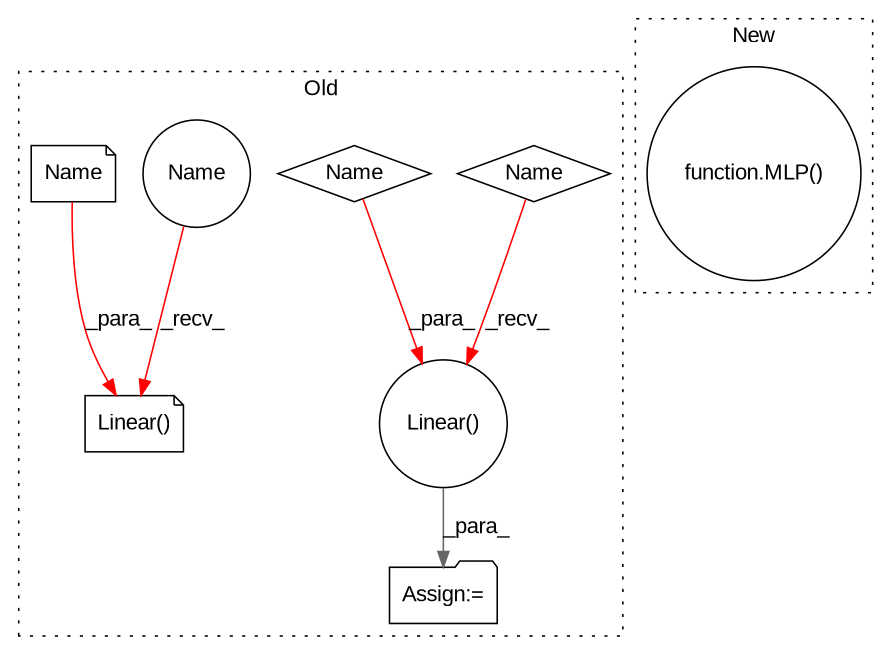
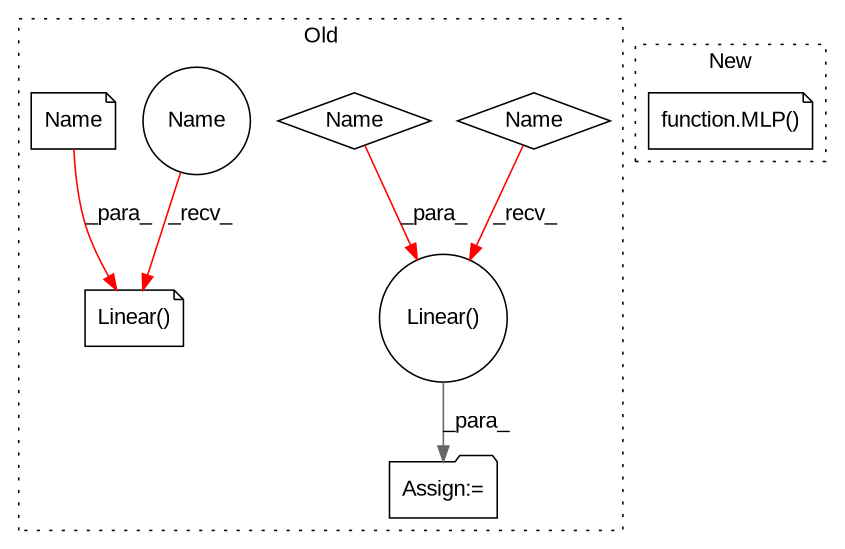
node "function.MLP()": shape circle -> note
